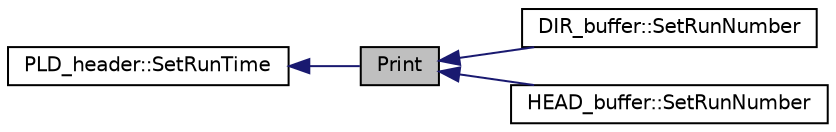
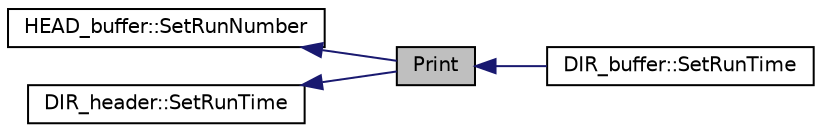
node "DIR_buffer::SetRunNumber": label "DIR_buffer::SetRunNumber" -> "DIR_buffer::SetRunTime"
node "PLD_header::SetRunTime": label "PLD_header::SetRunTime" -> "DIR_header::SetRunTime"
edge "HEAD_buffer::SetRunNumber" -> "Print": reversed
